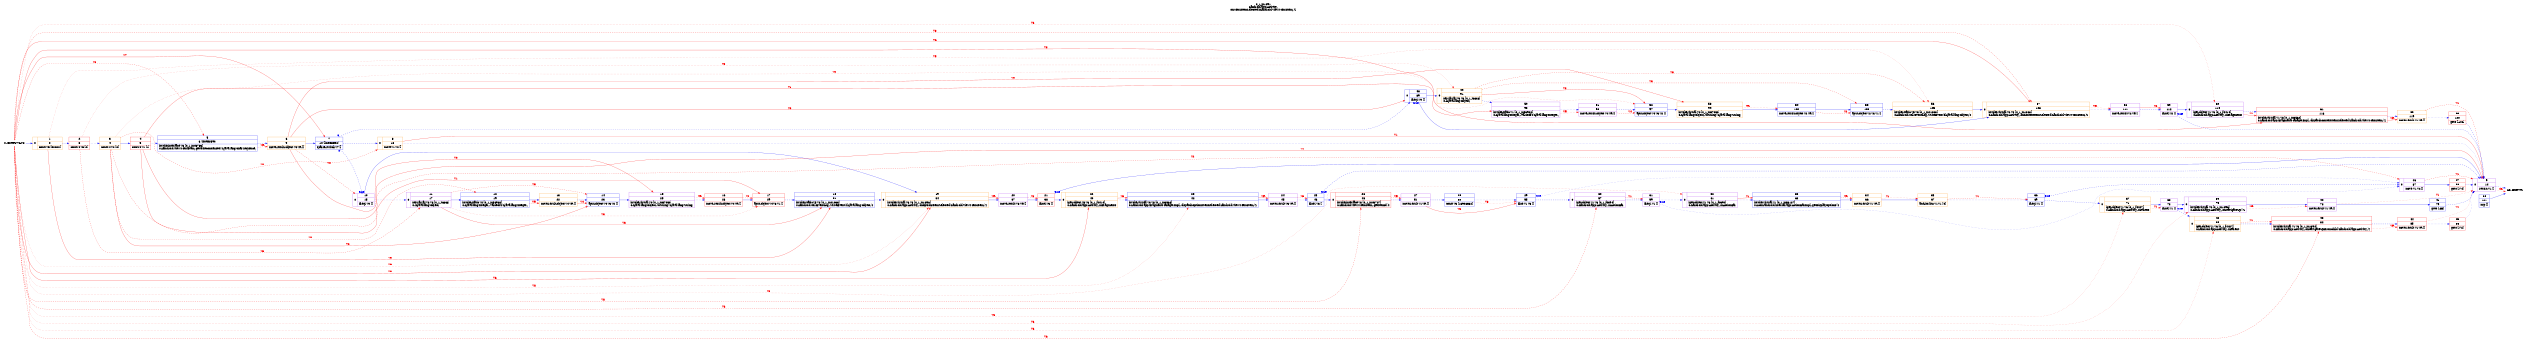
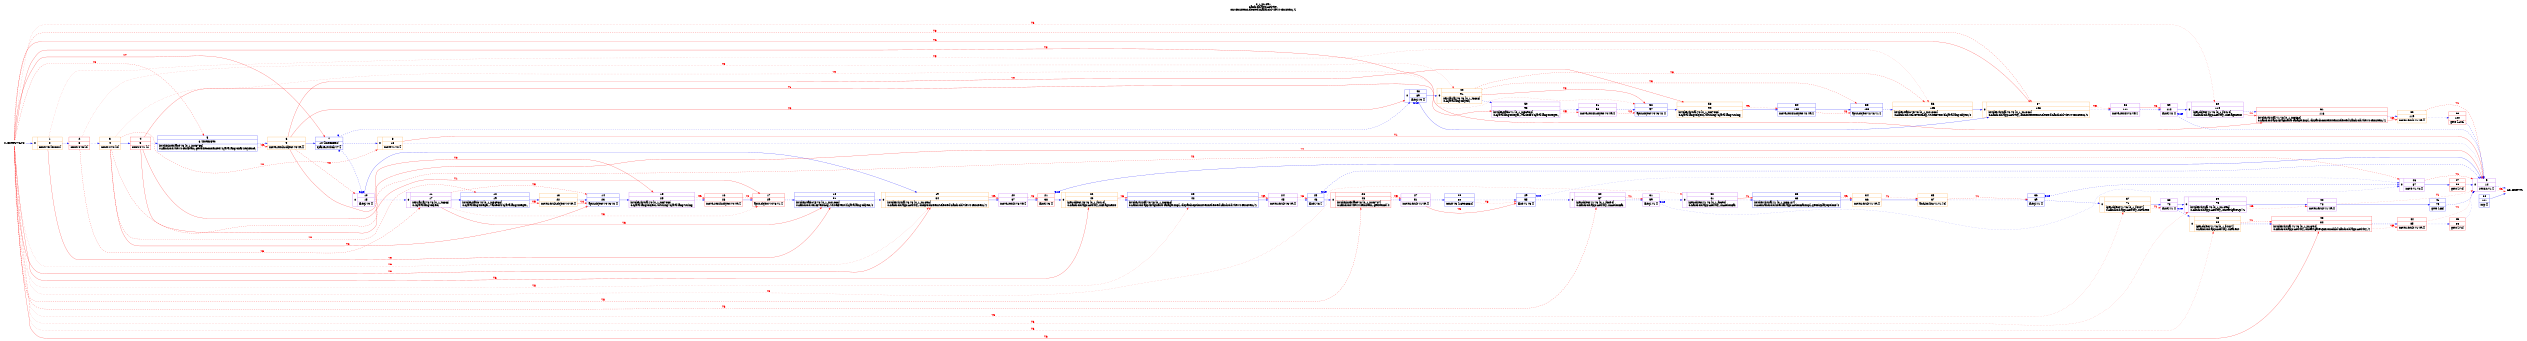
edge "0: ENTRY v6-v8" -> "43": style dashed -> solid
